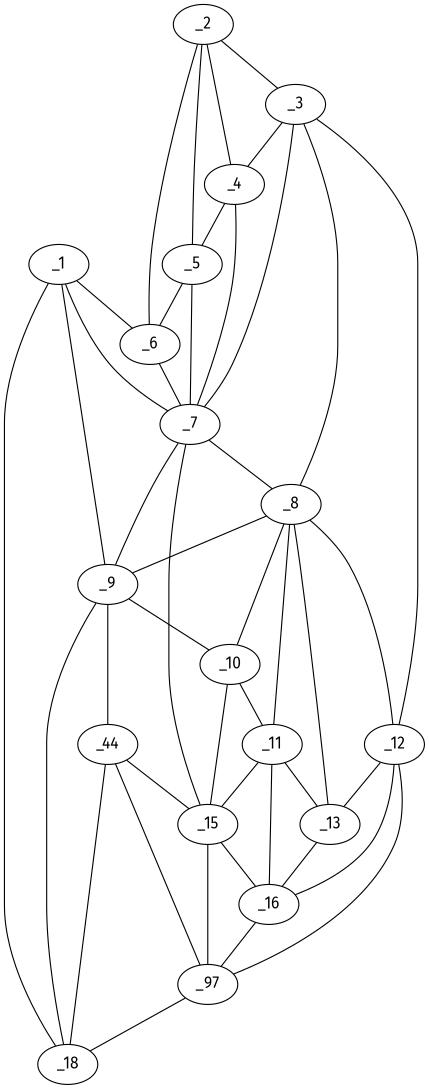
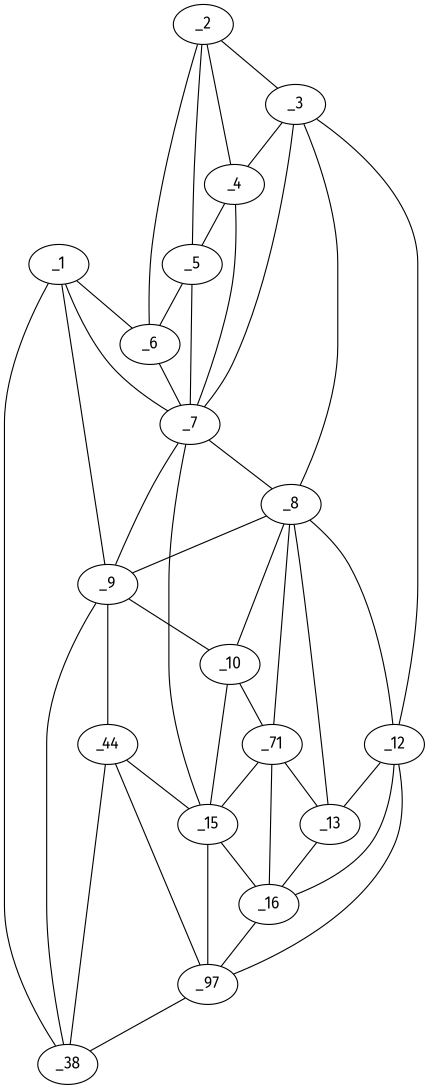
node "_11": label "_11" -> "_71"
node "_18": label "_18" -> "_38"
